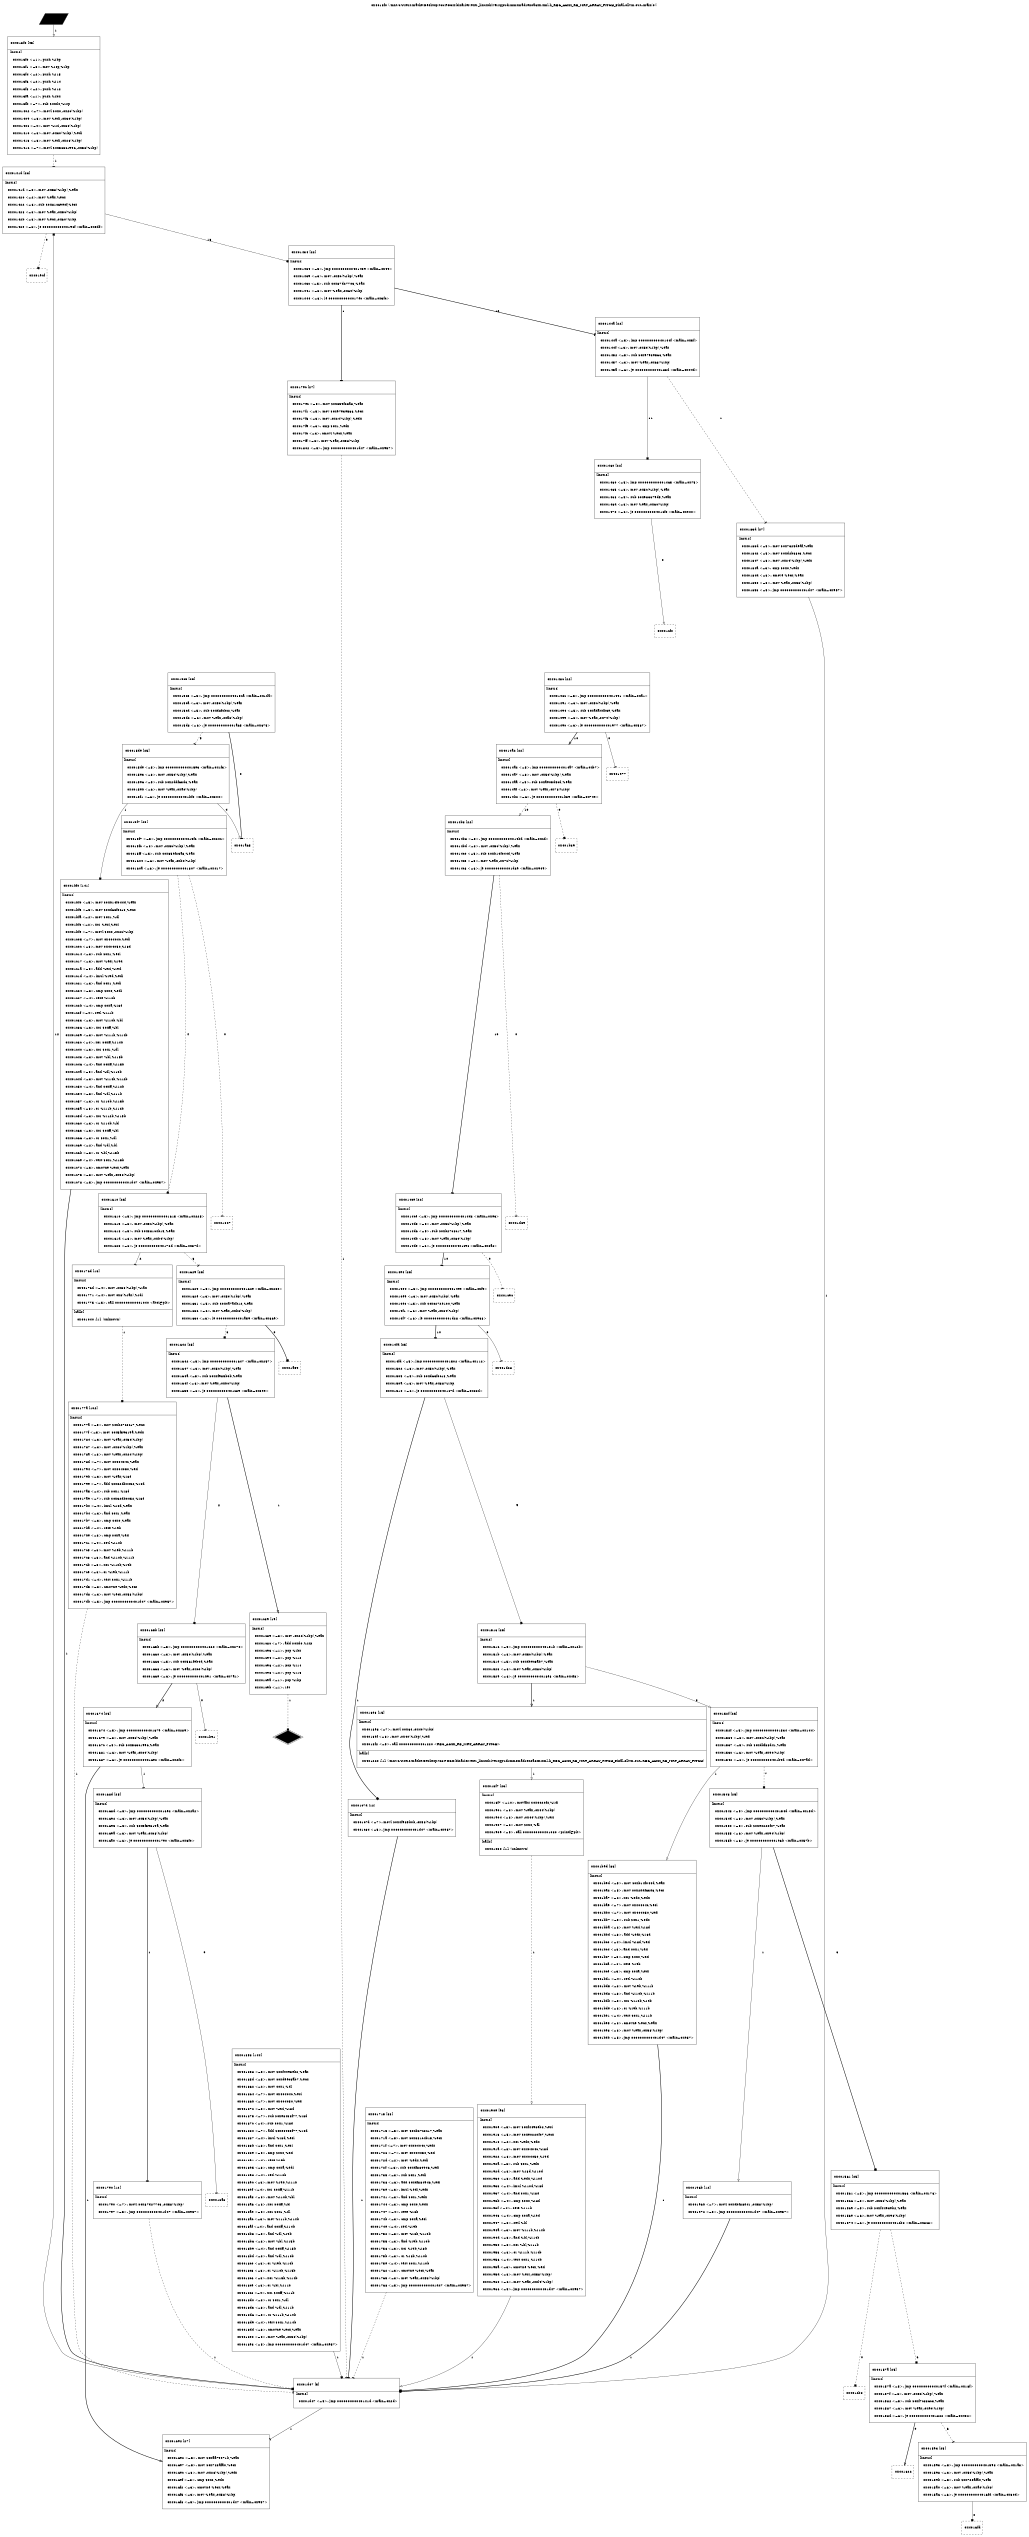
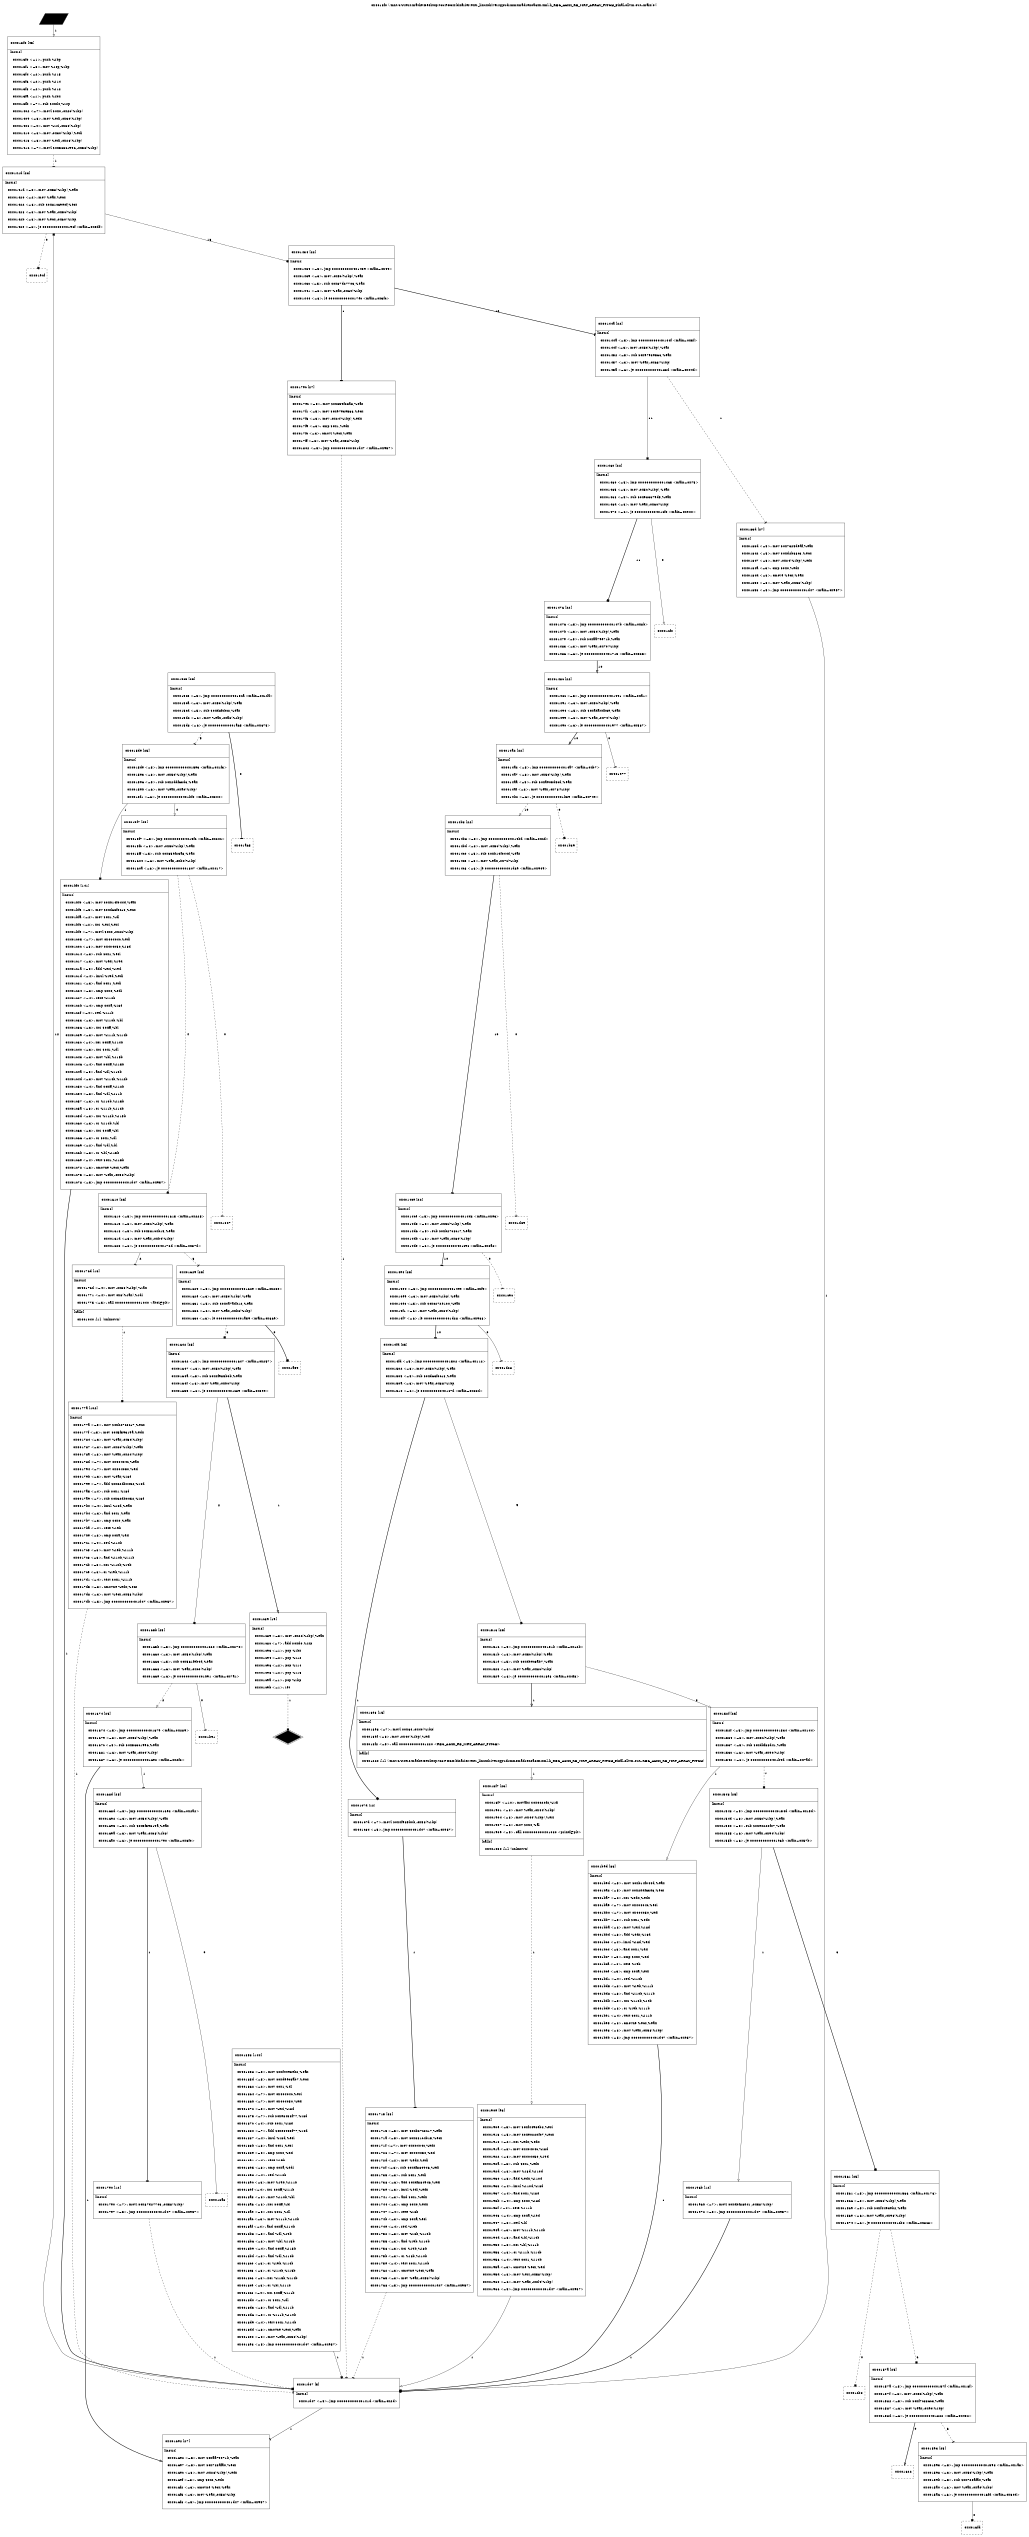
node "0x401476 [22]": added
edge "0x4015de [25]" -> "0x401a65": now "0x4015de [25]" -> "0x4015f7 [25]"
edge "0x40165b [25]" -> "0x401674 [25]": style bold -> dashed
edge "0x401c7d [12]" -> "0x401d47 [5]": now "0x401c7d [12]" -> "0x401715 [88]"
